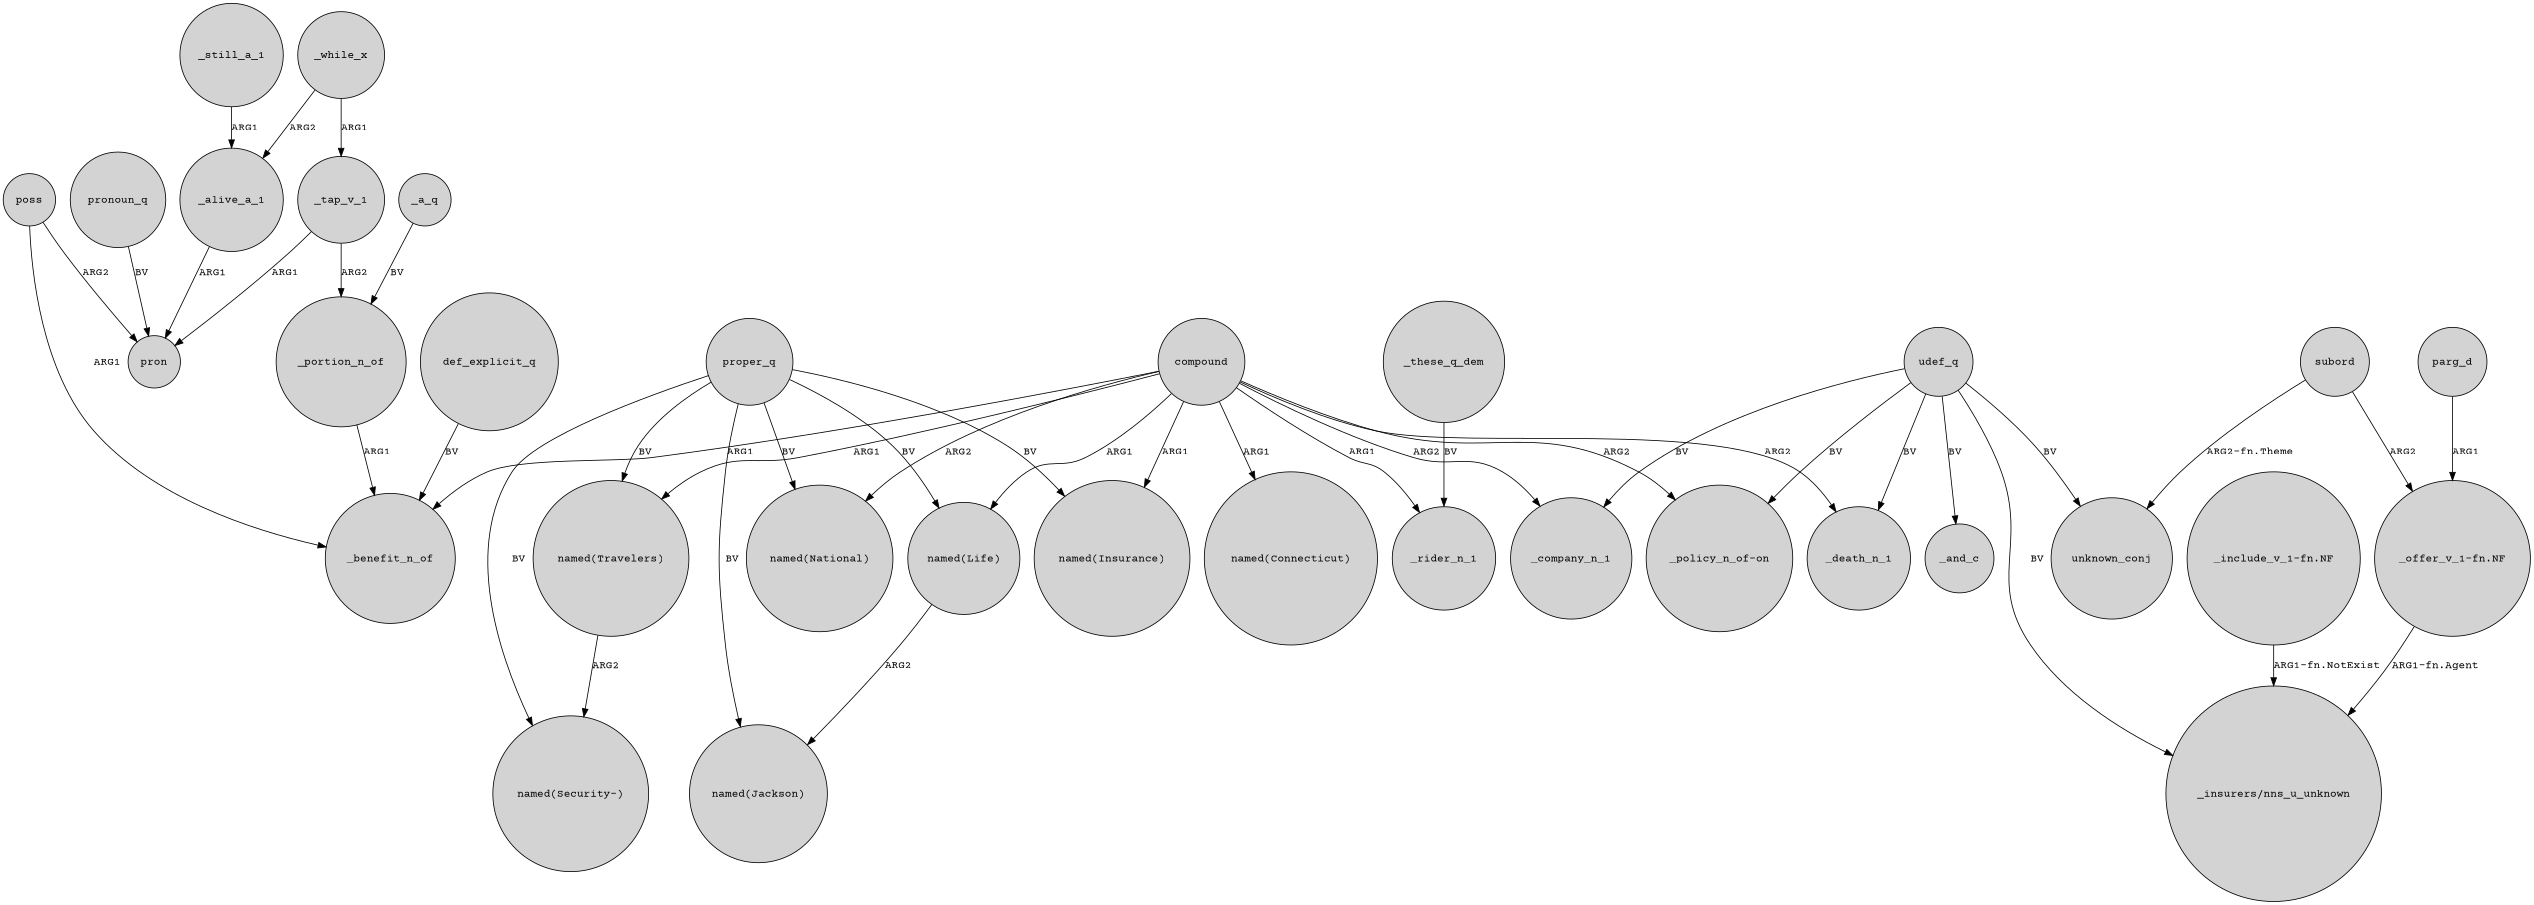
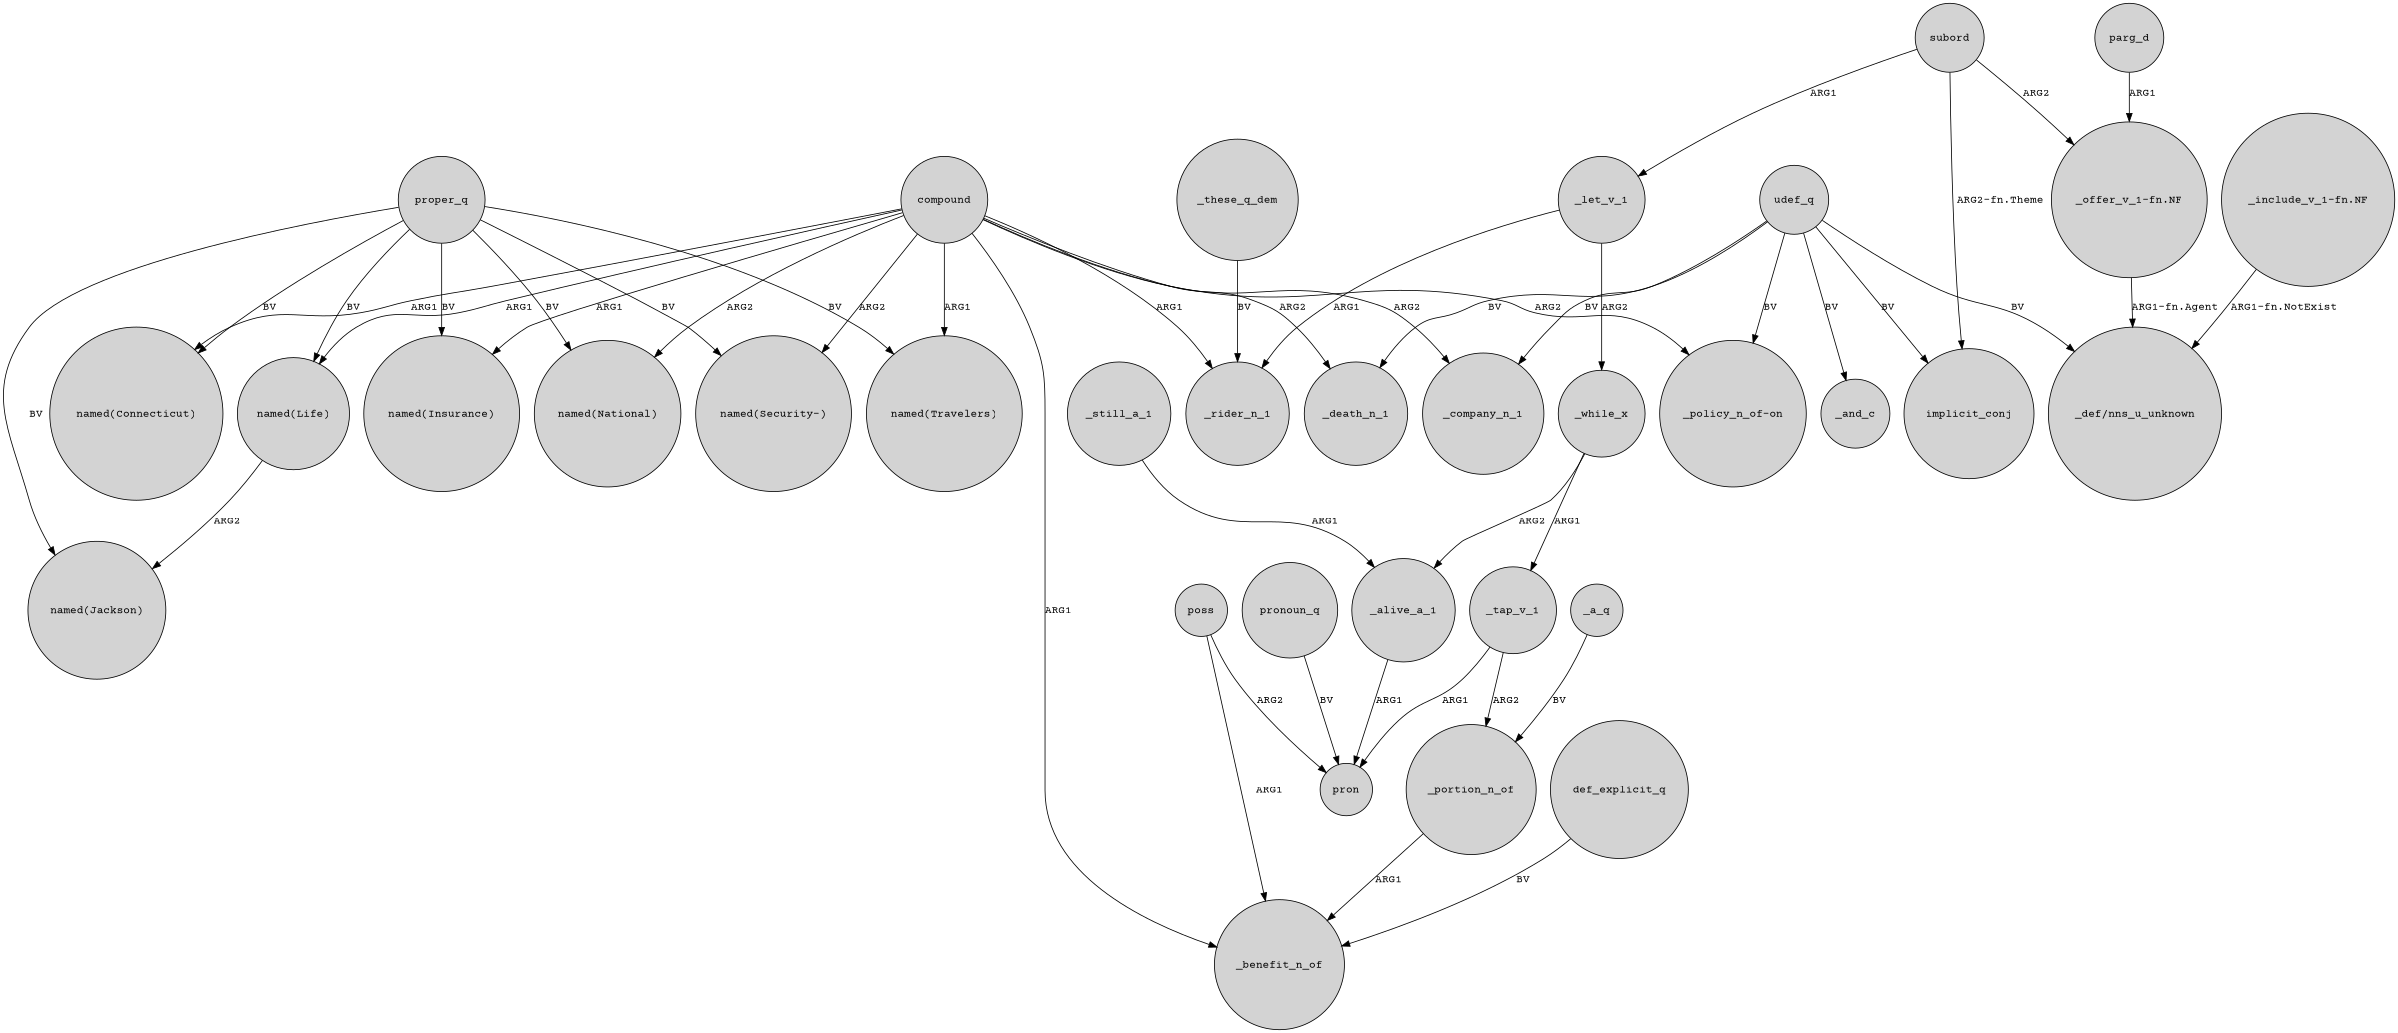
node "_let_v_1": added
edge "proper_q" -> "named(Connecticut)": added, label "BV"
node "unknown_conj": label "unknown_conj" -> "implicit_conj"
edge "named(Travelers)" -> "named(Security-)": now "compound" -> "named(Security-)"
node "_insurers/nns_u_unknown": label "_insurers/nns_u_unknown" -> "_def/nns_u_unknown"
